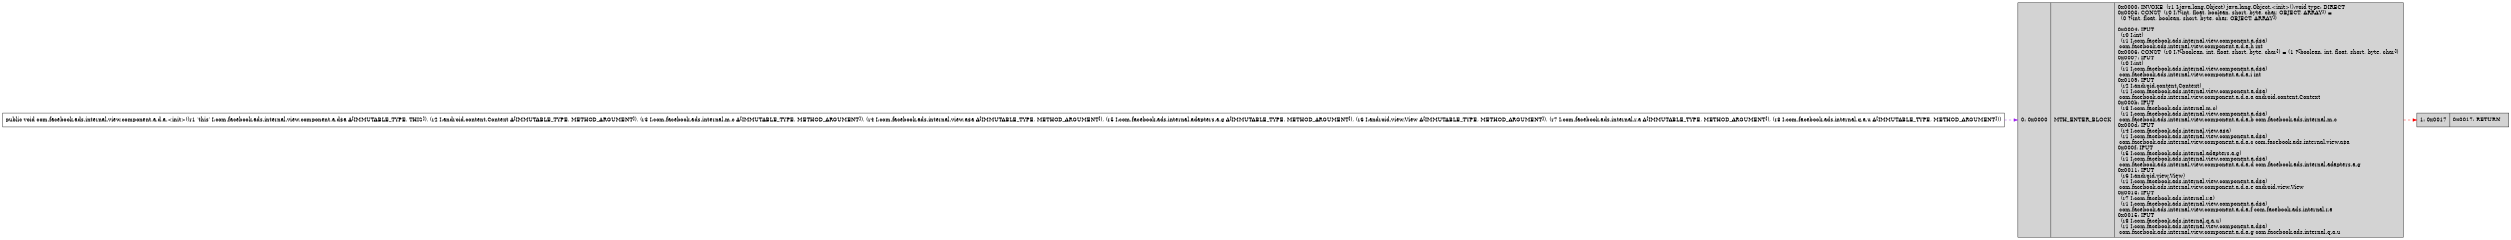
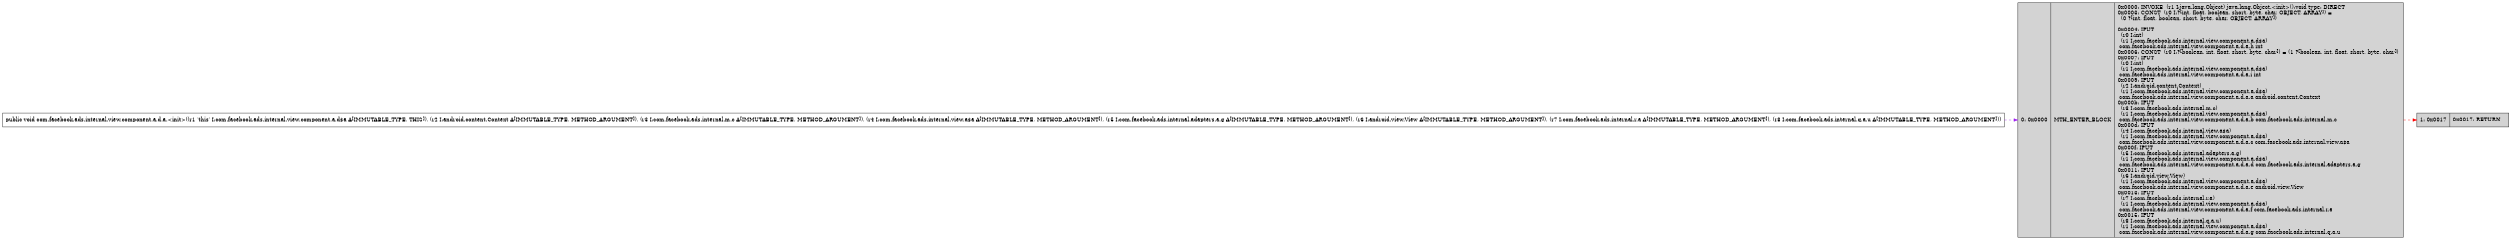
node "0: 0x0000": text "0x0109: IPUT" -> "0x0009: IPUT"
